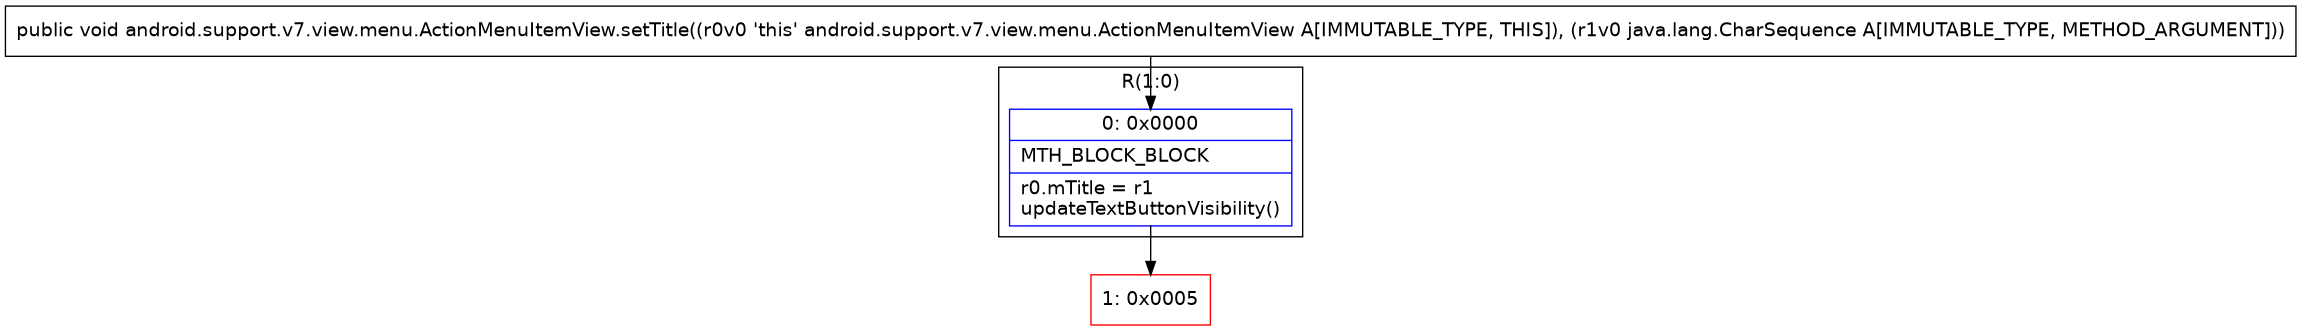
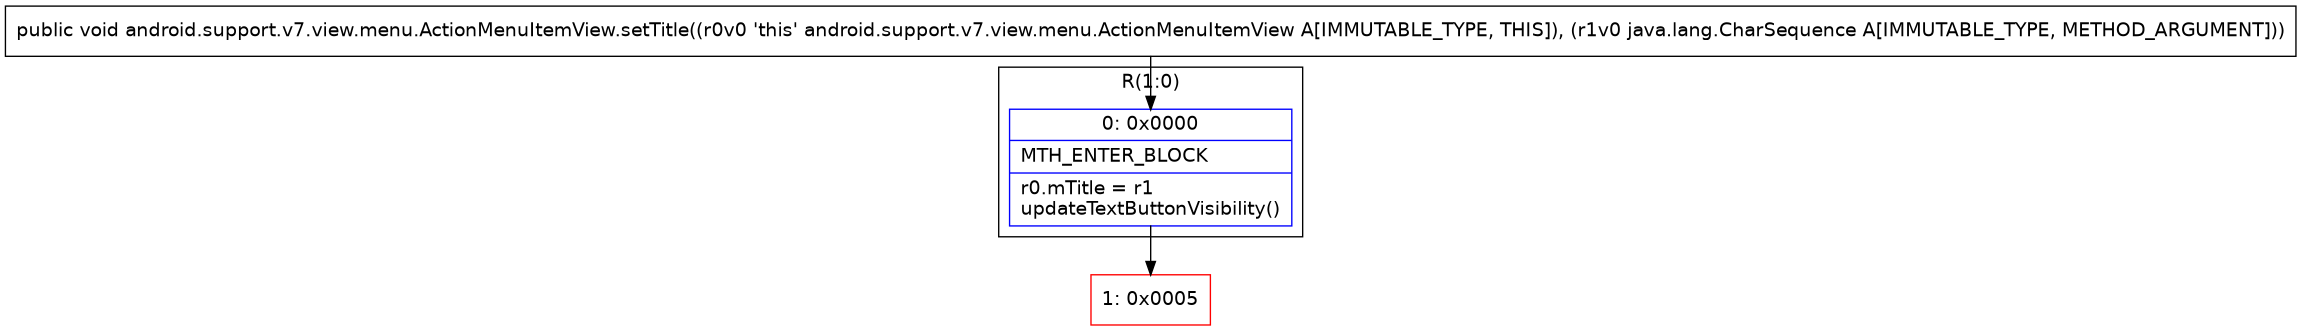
node "0: 0x0000": text "MTH_BLOCK_BLOCK" -> "MTH_ENTER_BLOCK"
